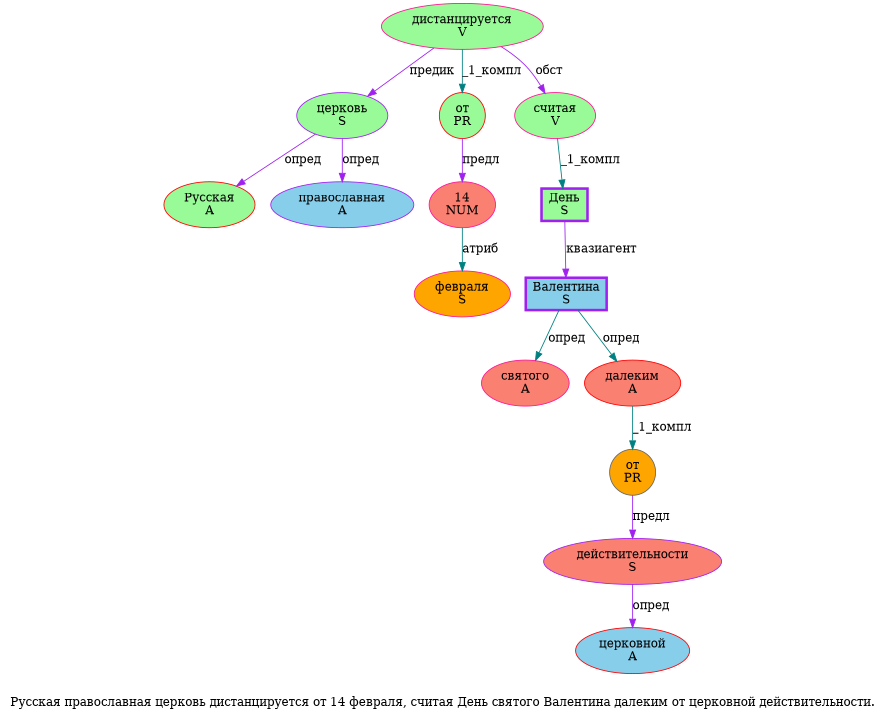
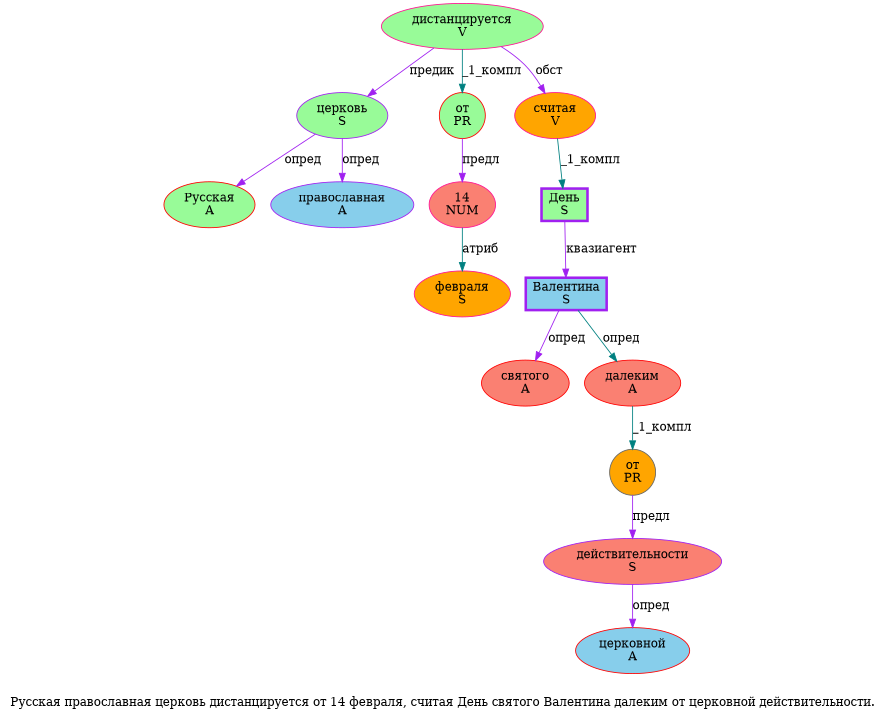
node "считая V": fillcolor palegreen -> orange
edge "Валентина S" -> "святого A": color teal -> purple
node "святого A": color deeppink -> red
